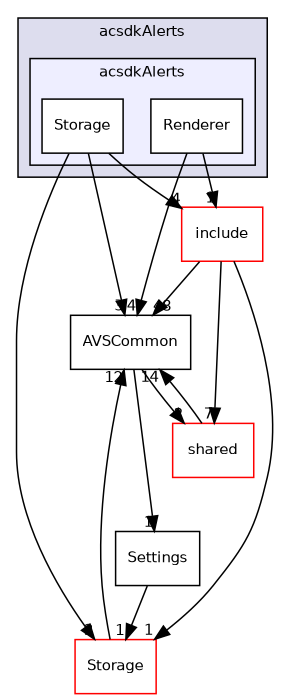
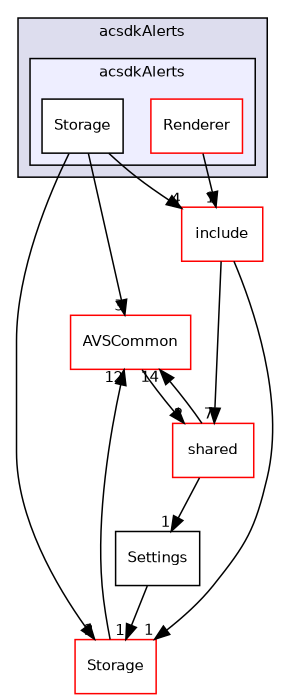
node "Renderer": color black -> red
edge "Renderer" -> "AVSCommon": removed
edge "include" -> "AVSCommon": removed
node "AVSCommon": color black -> red
edge "AVSCommon" -> "Settings": now "shared" -> "Settings"
